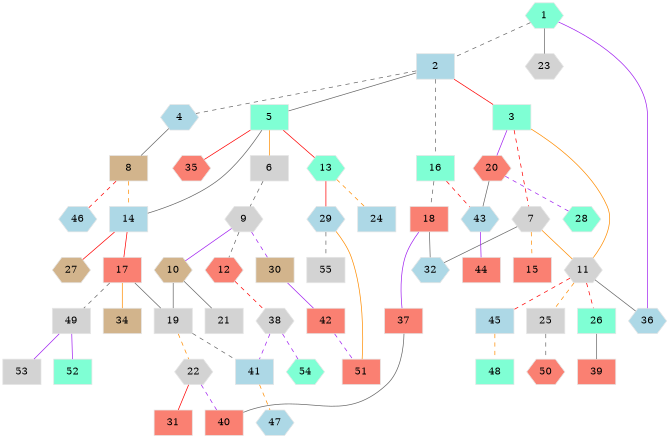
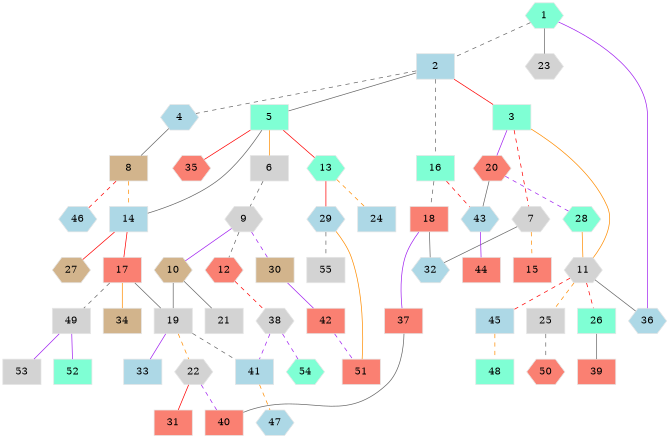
edge "7" -- "11": now "28" -- "11"
node "33": added
